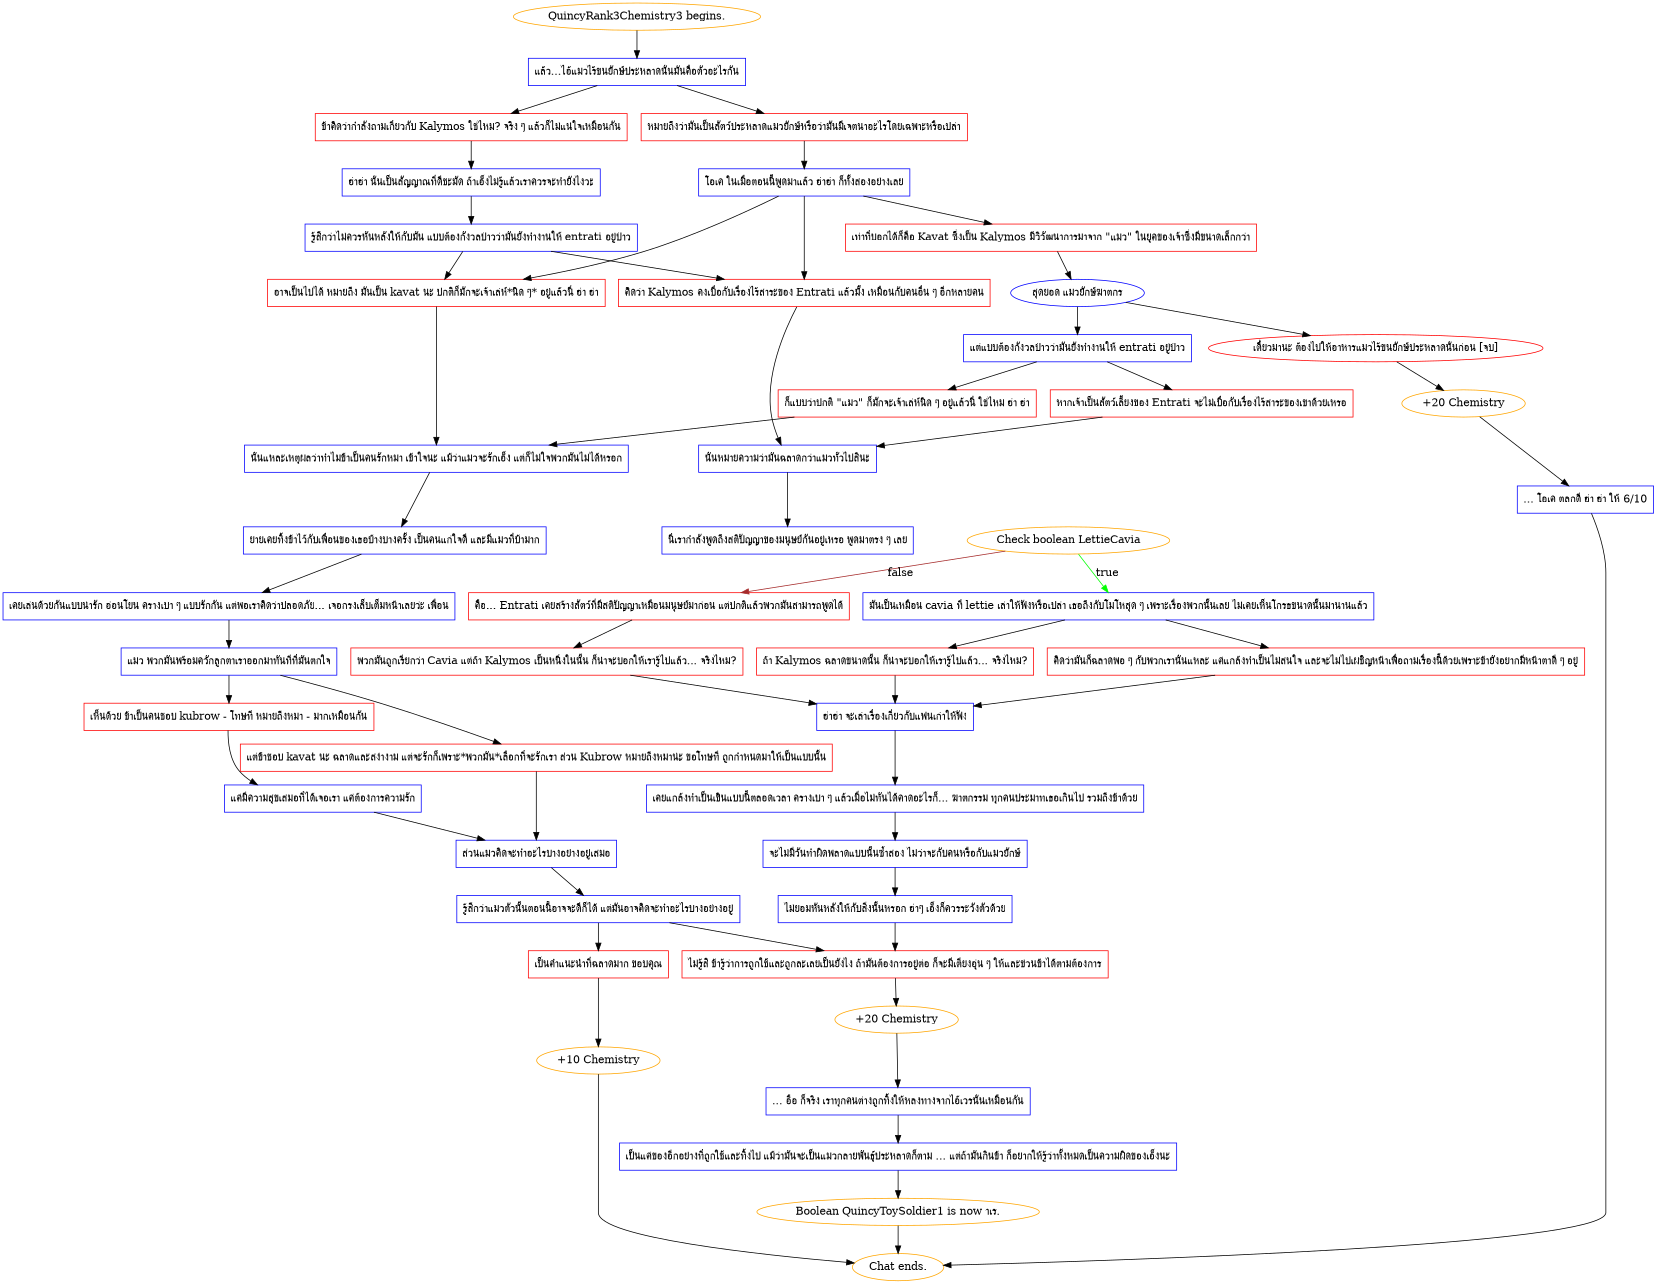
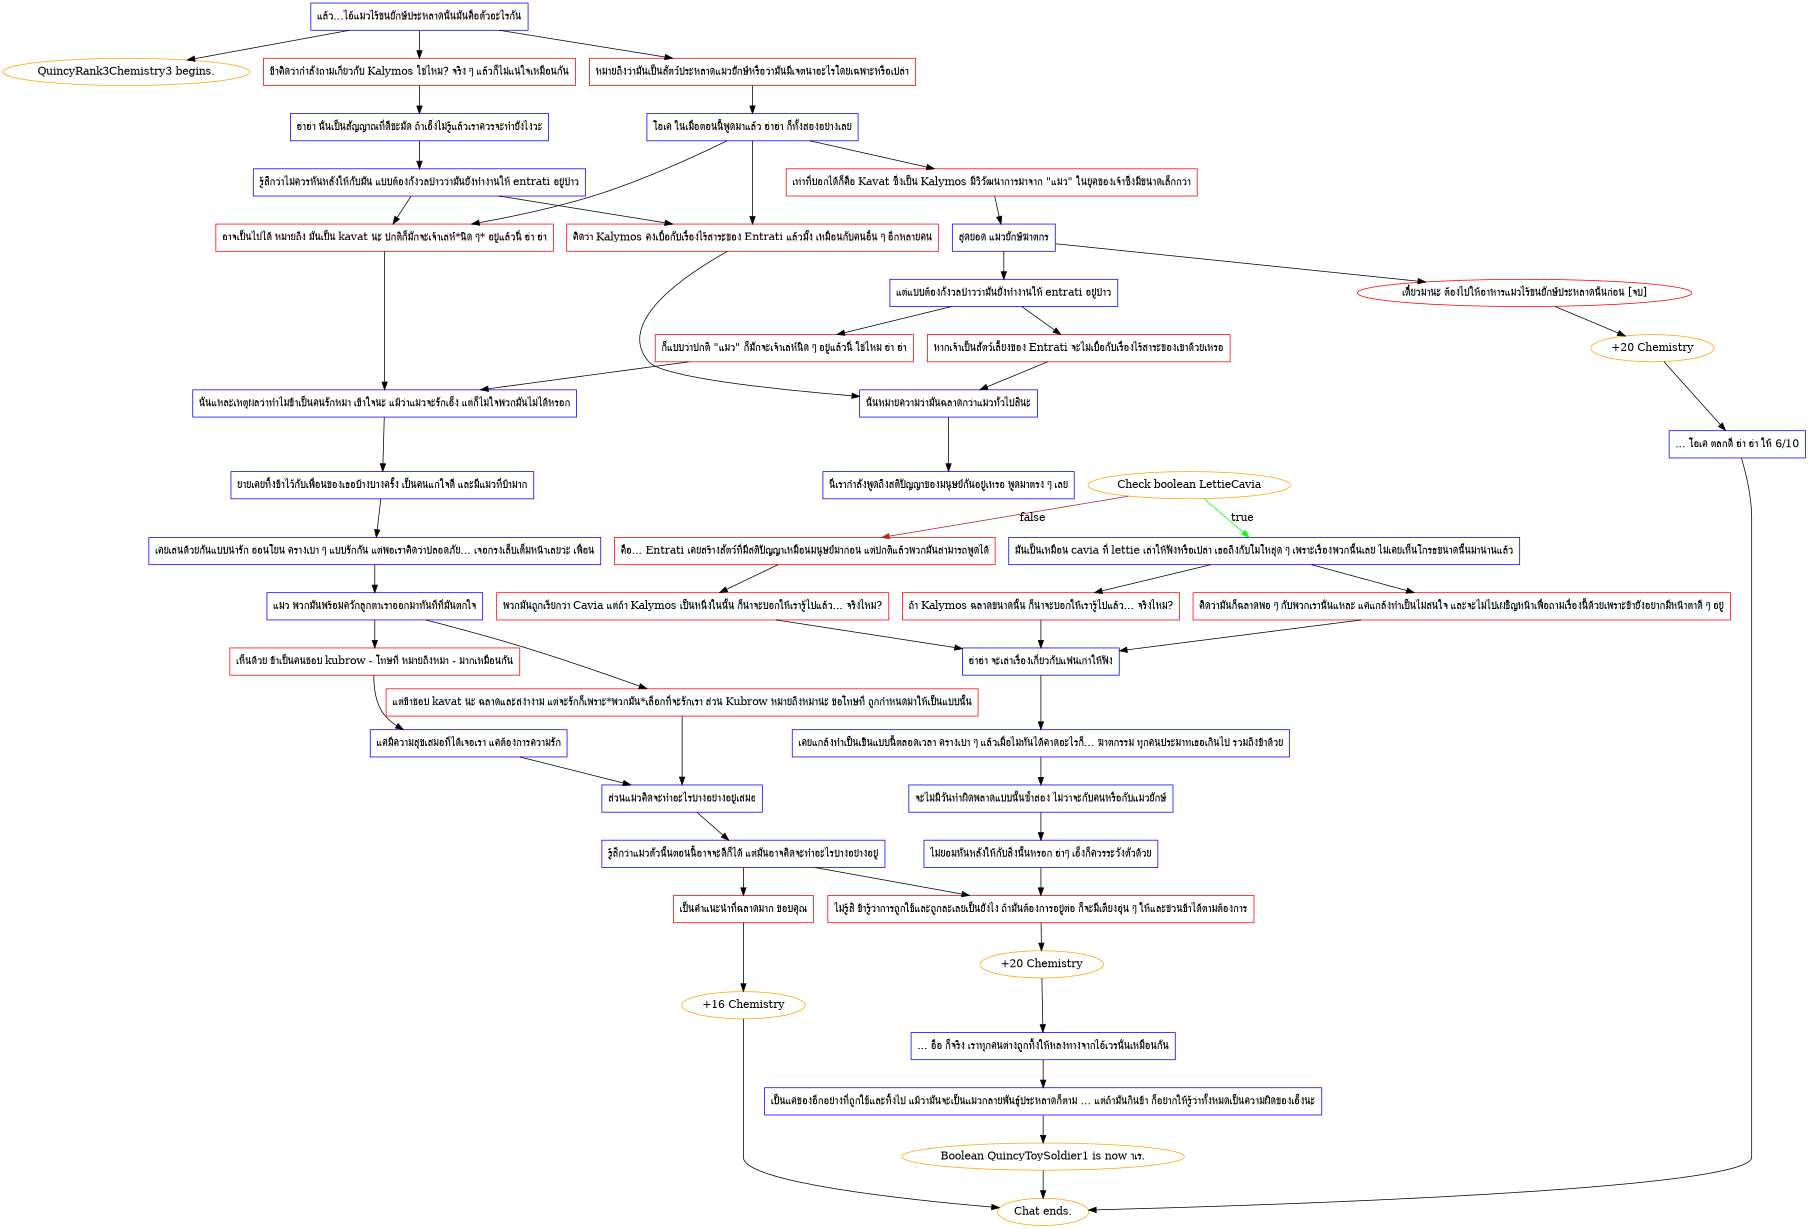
edge "QuincyRank3Chemistry3 begins." -> "แล้ว...ไอ้แมวไร้ขนยักษ์ประหลาดนั่นมันคือตัวอะไรกัน": reversed
node "สุดยอด แมวยักษ์ฆาตกร": shape ellipse -> box
node "+10 Chemistry": label "+10 Chemistry" -> "+16 Chemistry"
